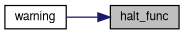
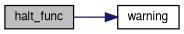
edge "warning" -> "halt_func": reversed
